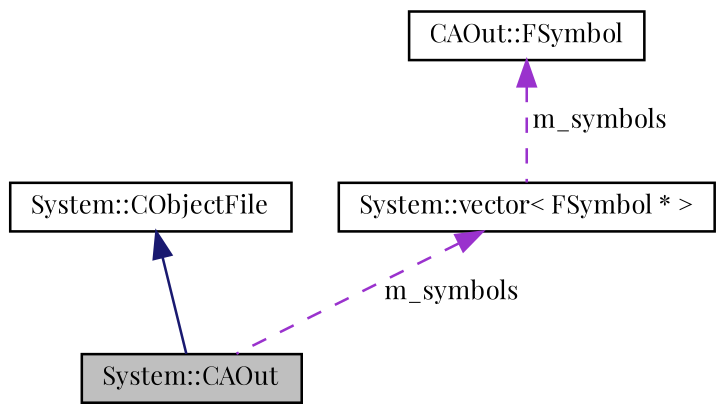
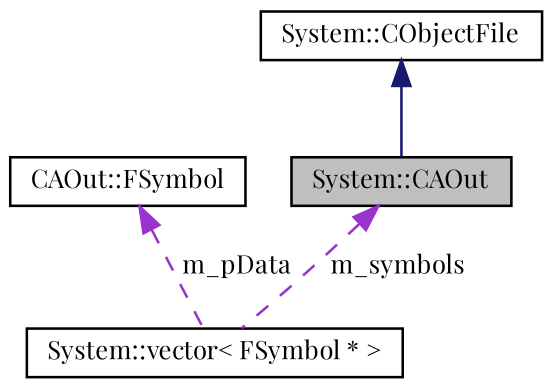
edge "System::vector< FSymbol * >" -> "CAOut::FSymbol": label " m_symbols" -> " m_pData"
edge "System::CAOut" -> "System::vector< FSymbol * >": reversed
